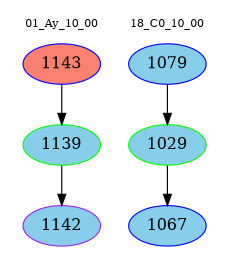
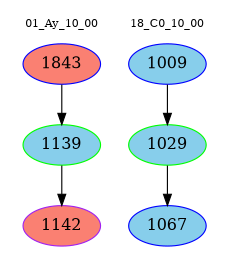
node "1143": label "1143" -> "1843"
node "1079": label "1079" -> "1009"
node "1142": fillcolor skyblue -> salmon
